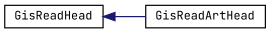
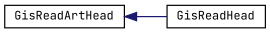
edge "GisReadArtHead" -> "GisReadHead": reversed
